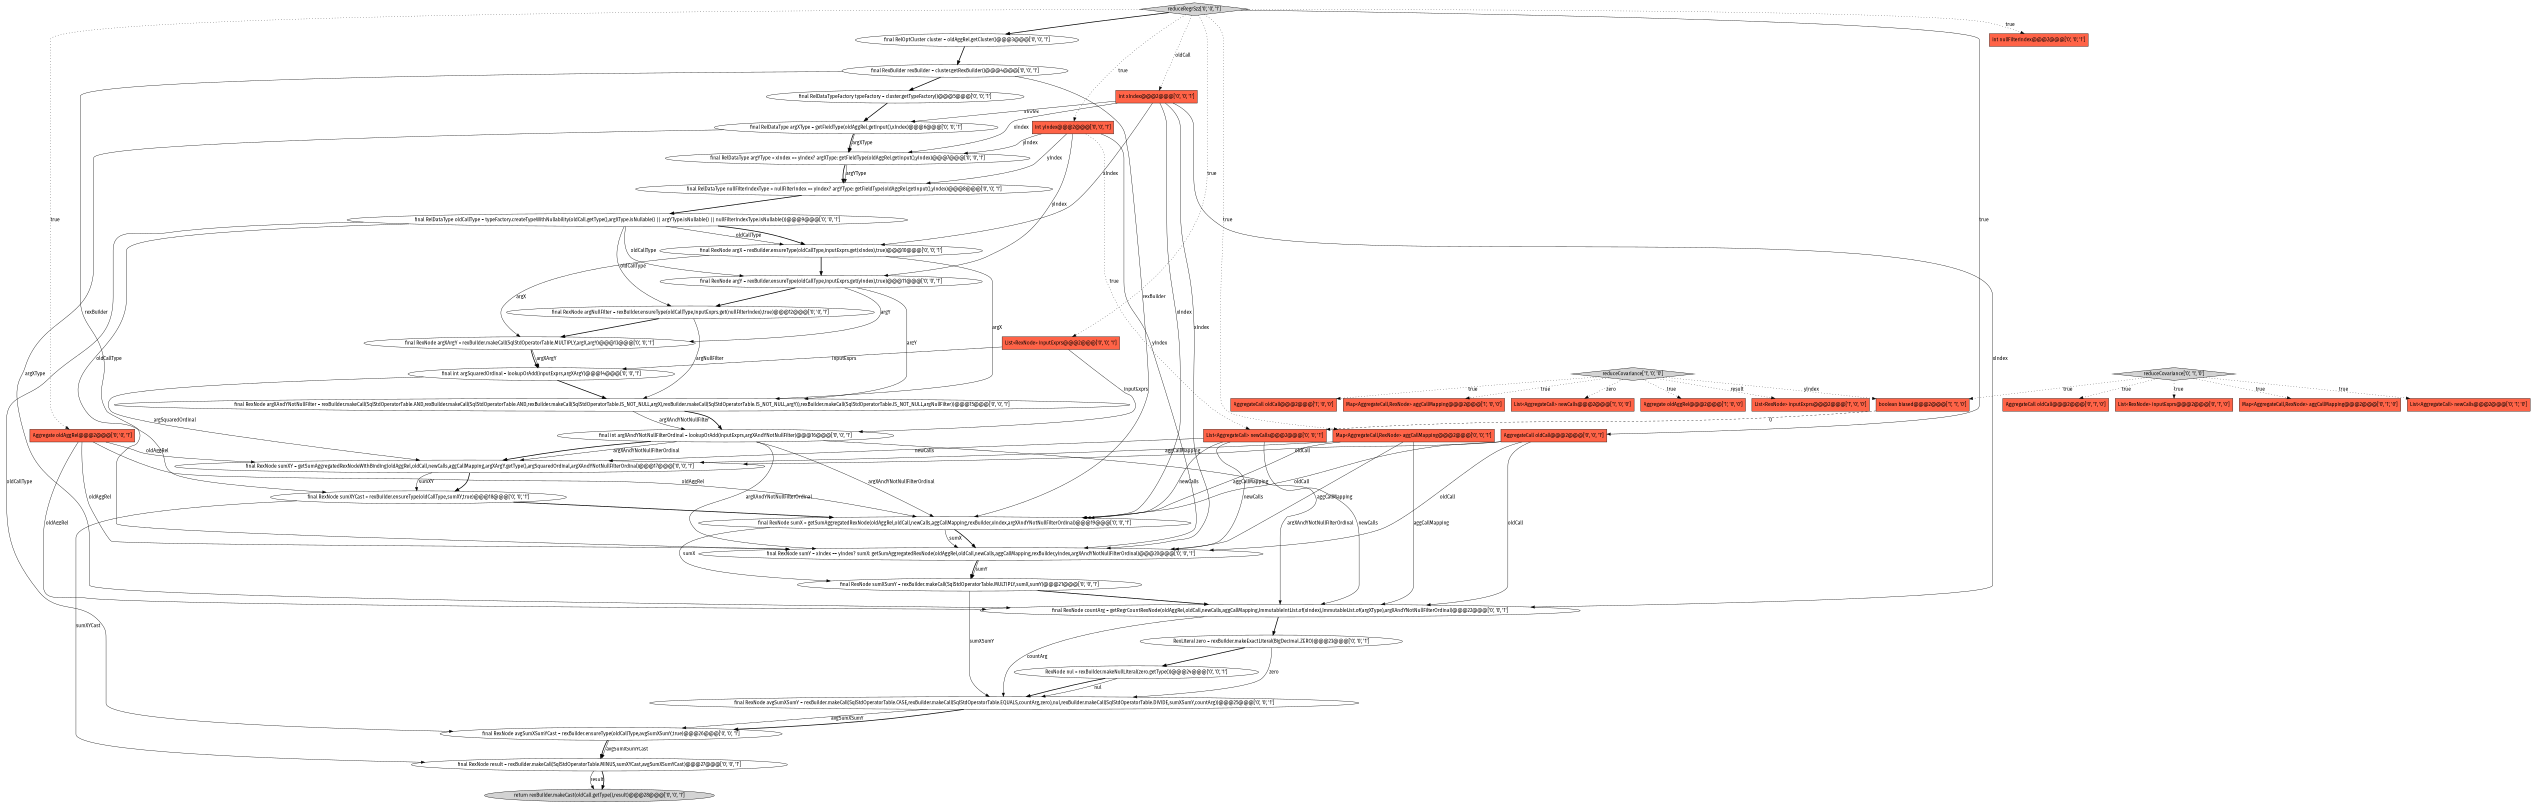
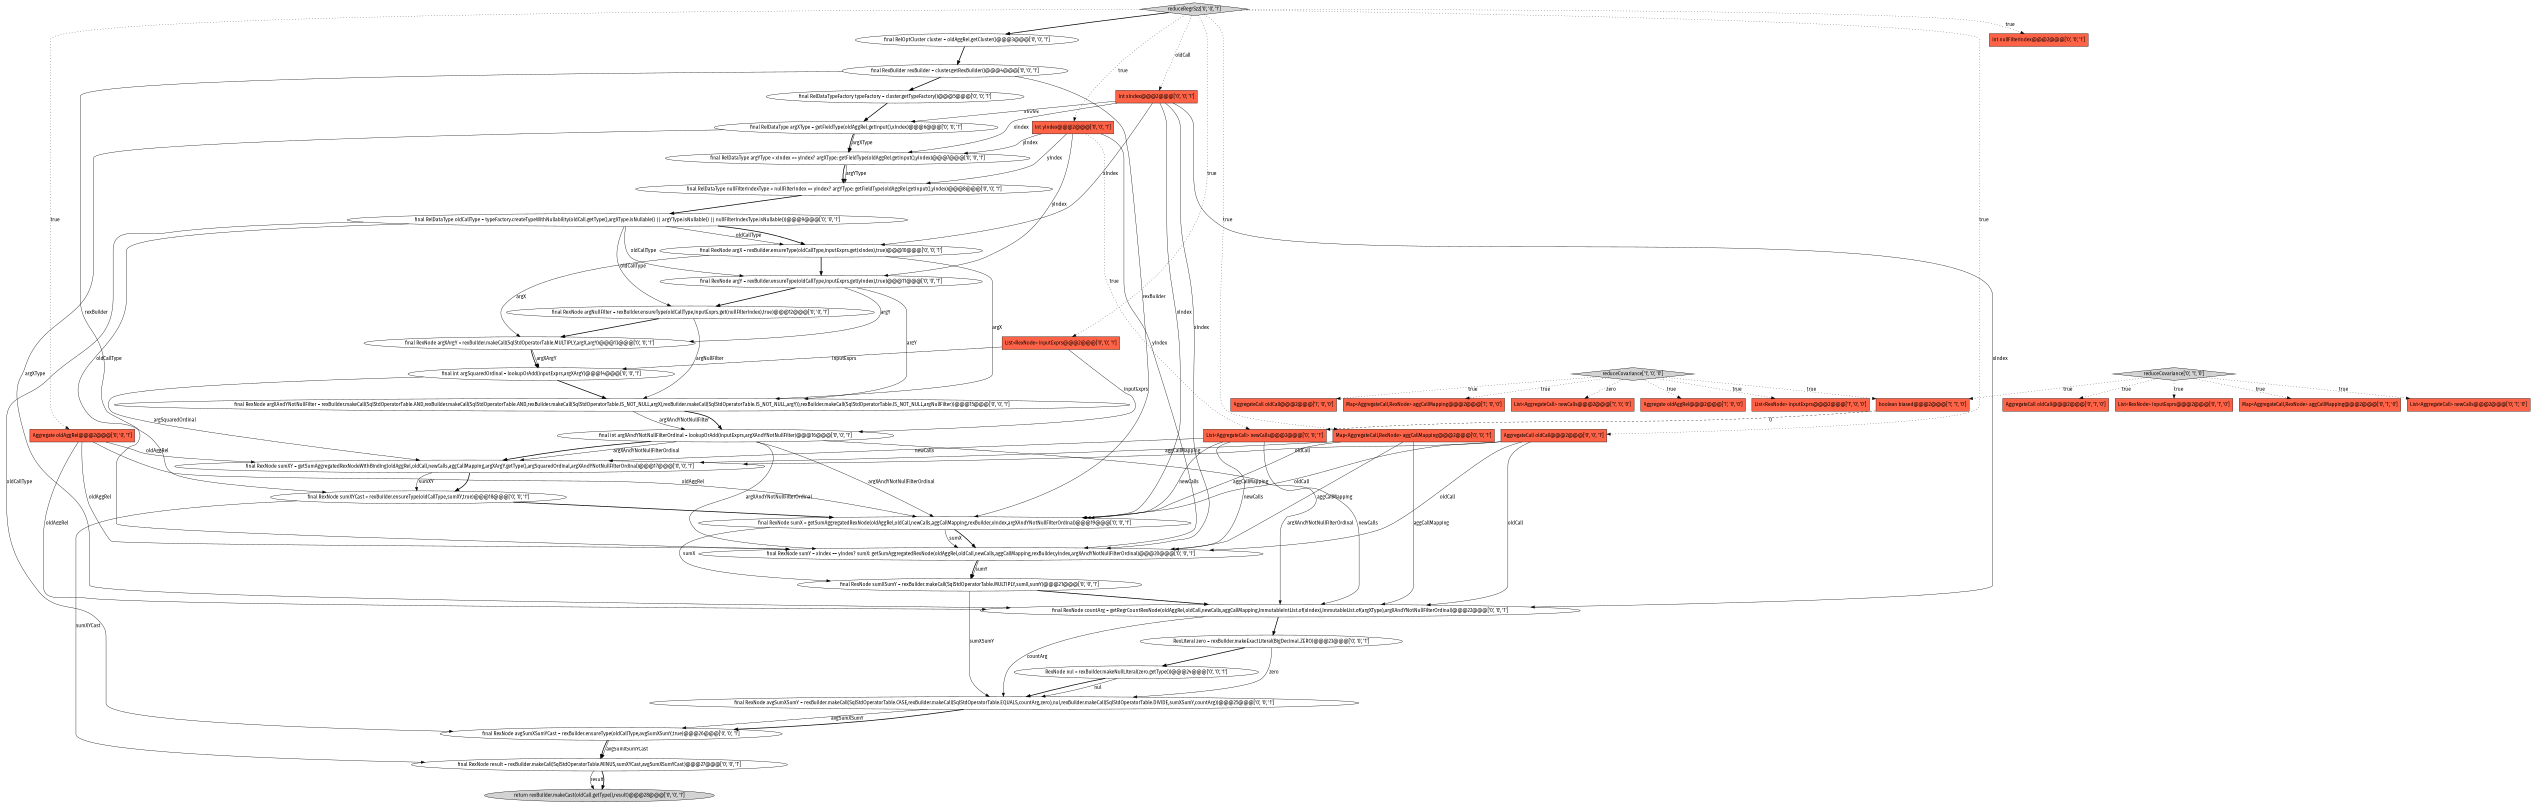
edge "reduceRegrSzz['0', '0', '1']" -> "AggregateCall oldCall@@@2@@@['0', '0', '1']": style solid -> dotted
edge "reduceCovariance['1', '0', '0']" -> "List<RexNode> inputExprs@@@2@@@['1', '0', '0']": label "result" -> "true"
edge "reduceCovariance['1', '0', '0']" -> "boolean biased@@@2@@@['1', '1', '0']": label "yIndex" -> "true"
